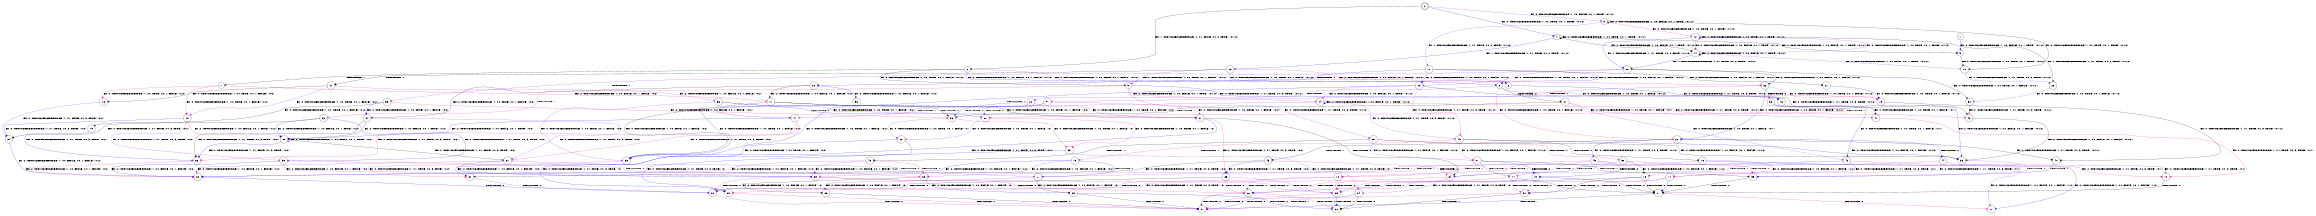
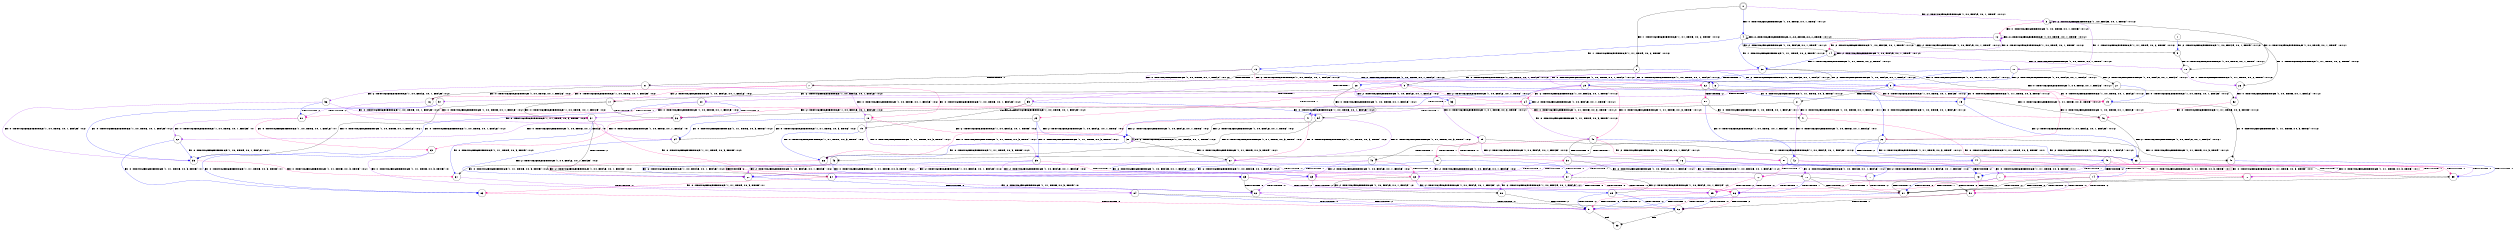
edge "81" -> "77": reversed
node "93": added
